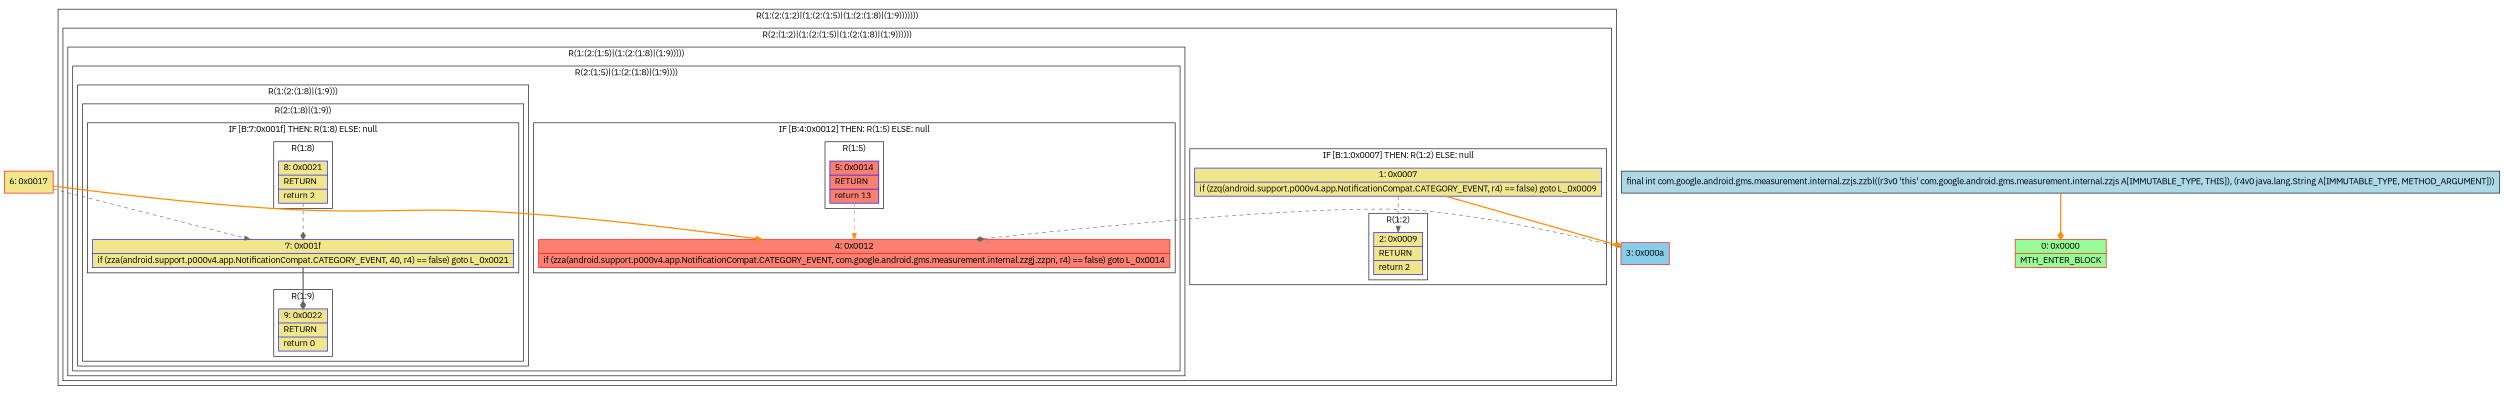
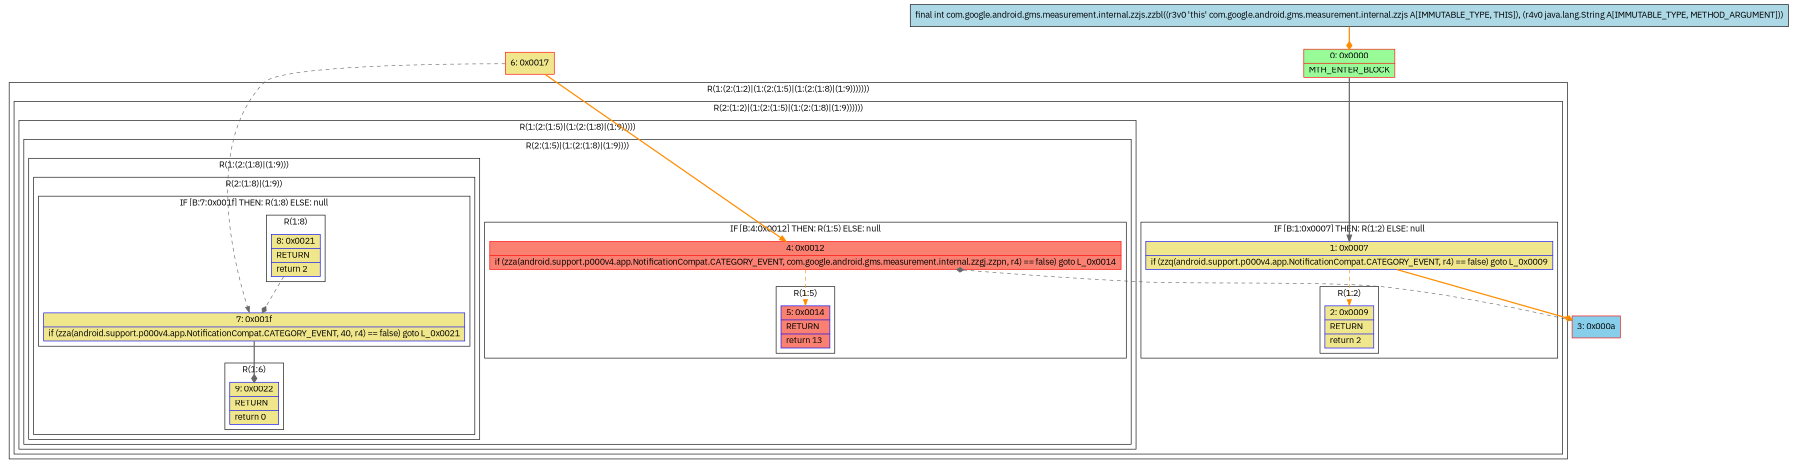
edge "0: 0x0000" -> "1: 0x0007": added
edge "1: 0x0007" -> "2: 0x0009": color gray40 -> darkorange
edge "5: 0x0014" -> "4: 0x0012": reversed
cluster "R(1:9)": label "R(1:9)" -> "R(1:6)"
